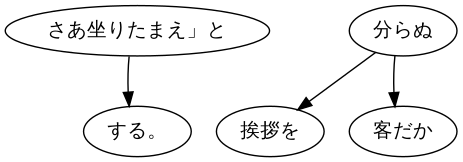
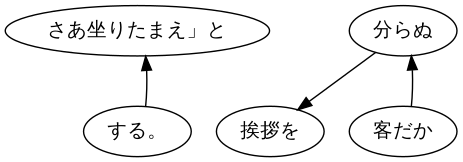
edge "さあ坐りたまえ」と" -> "する。": reversed
edge "分らぬ" -> "客だか": reversed
